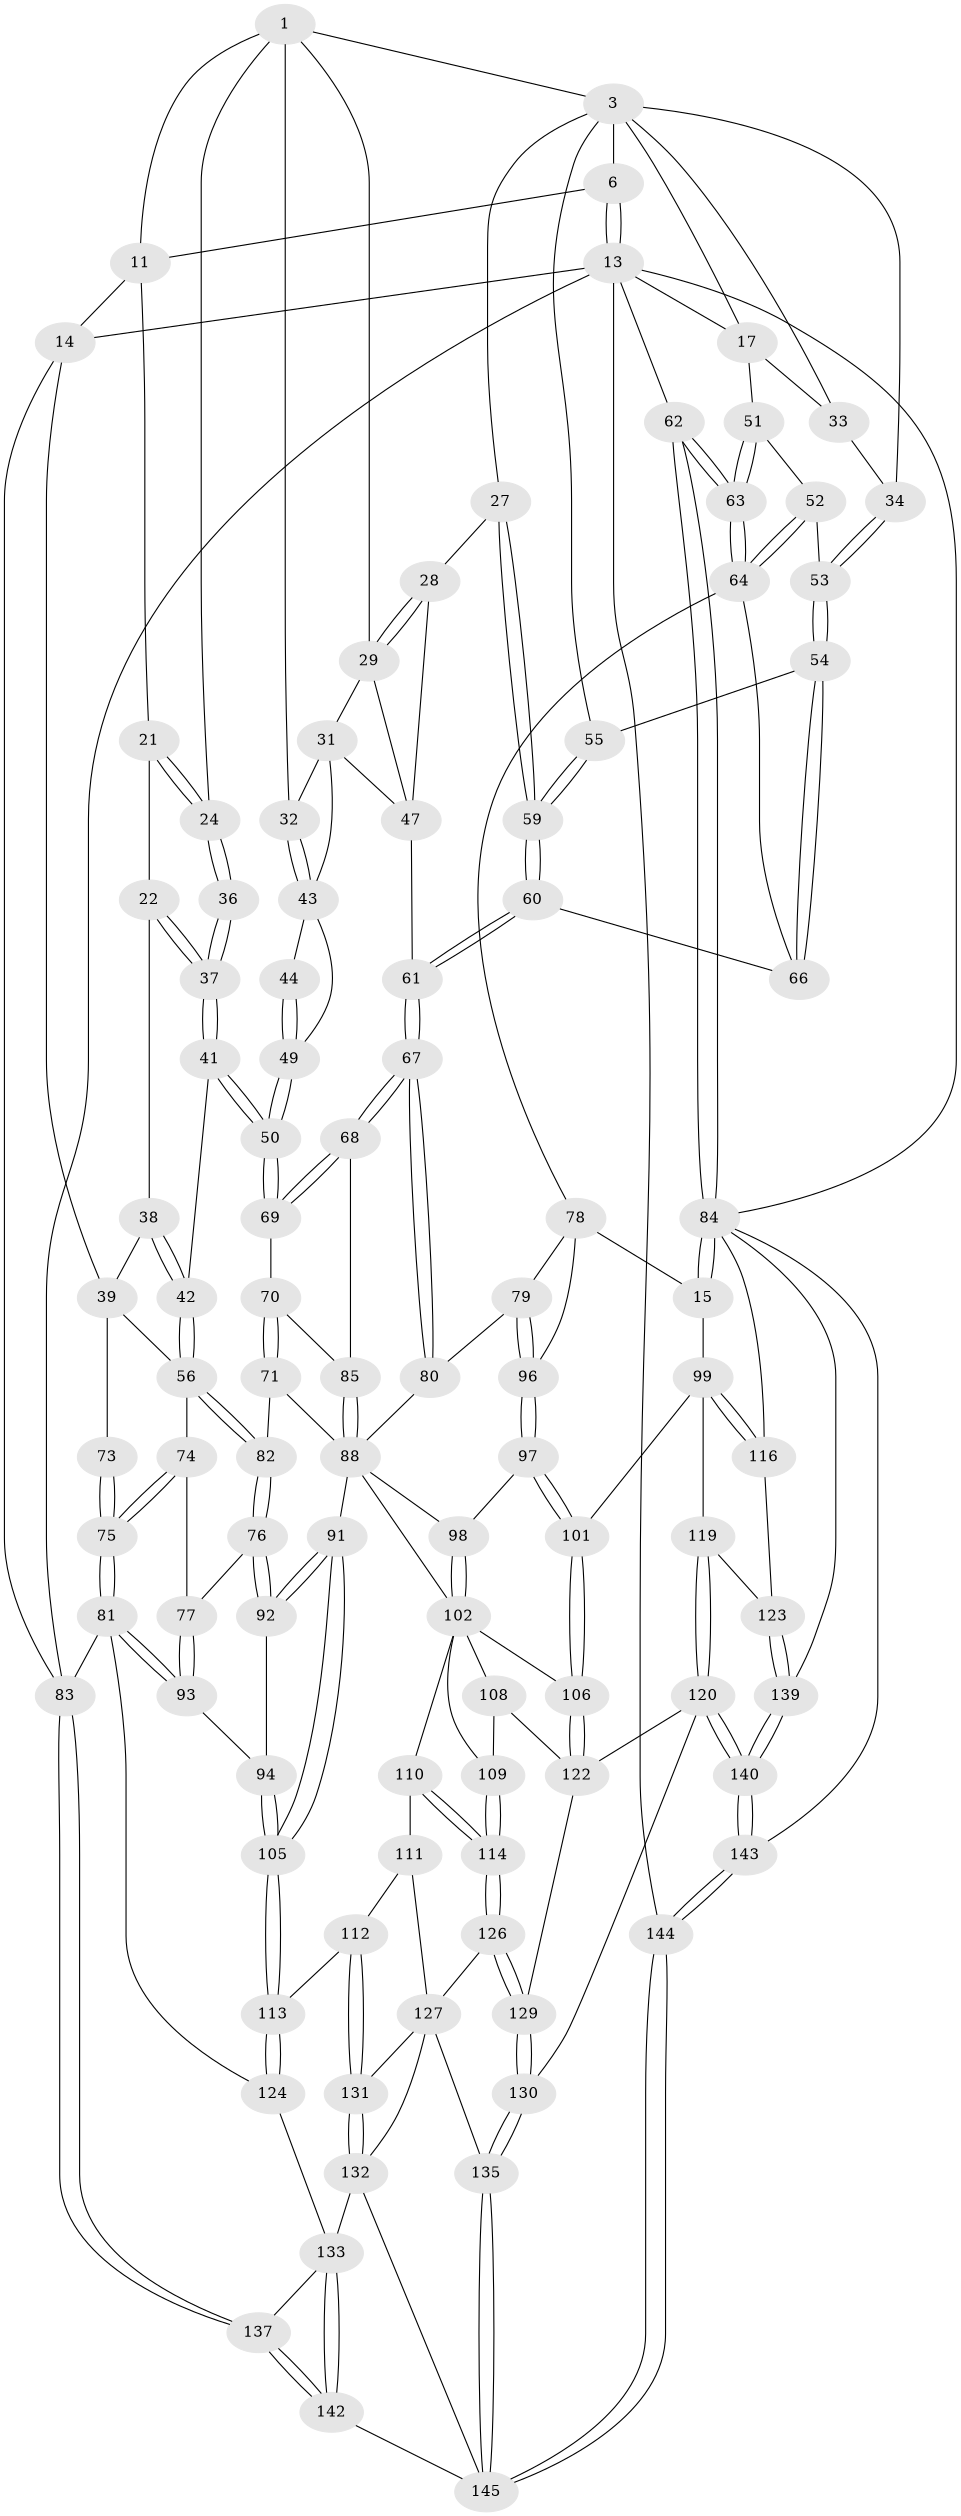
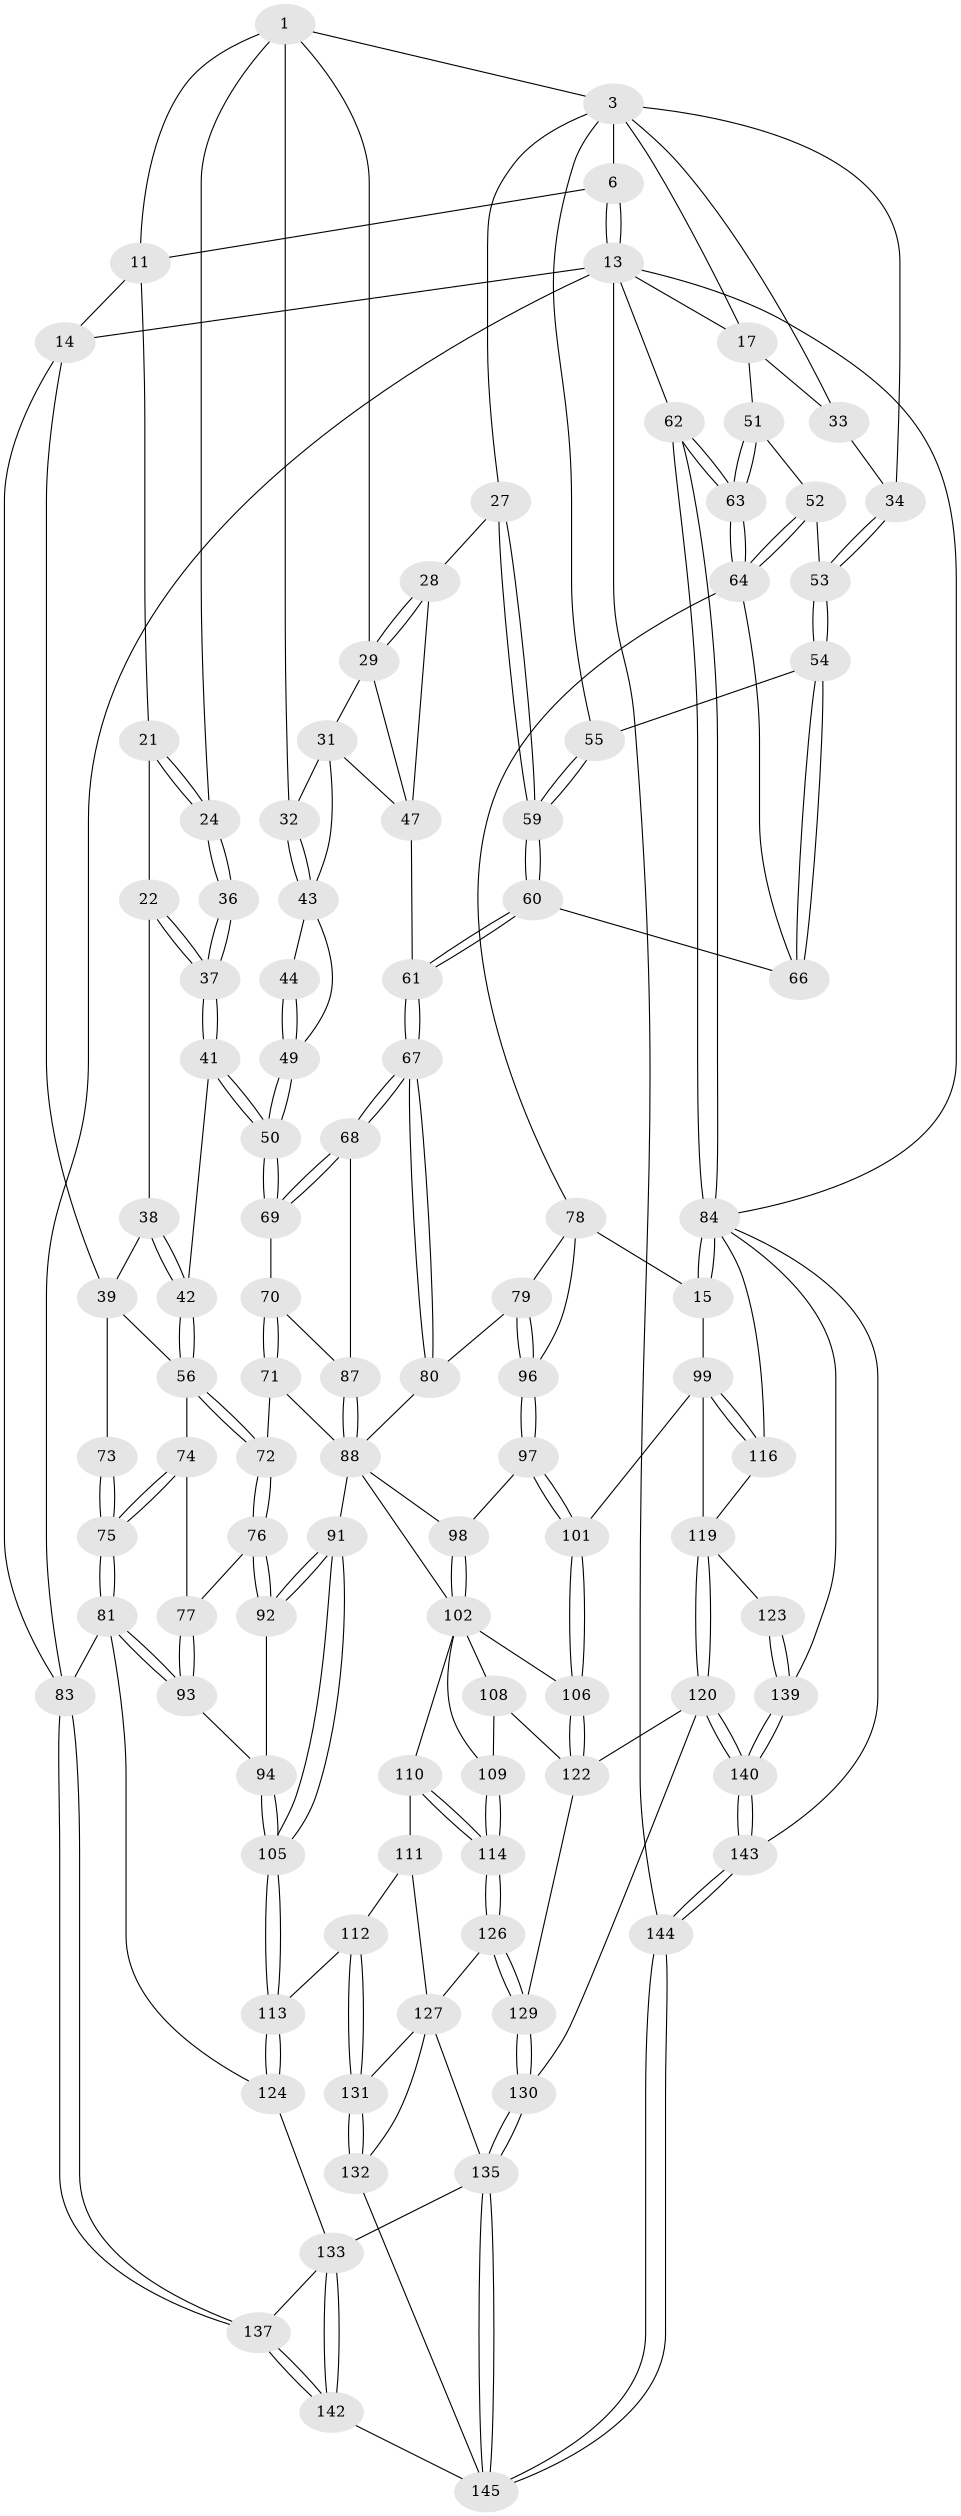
node "85": label "85" -> "87"
node "82": label "82" -> "72"
edge "116" -- "123": now "116" -- "119"
edge "132" -- "133": now "135" -- "133"
